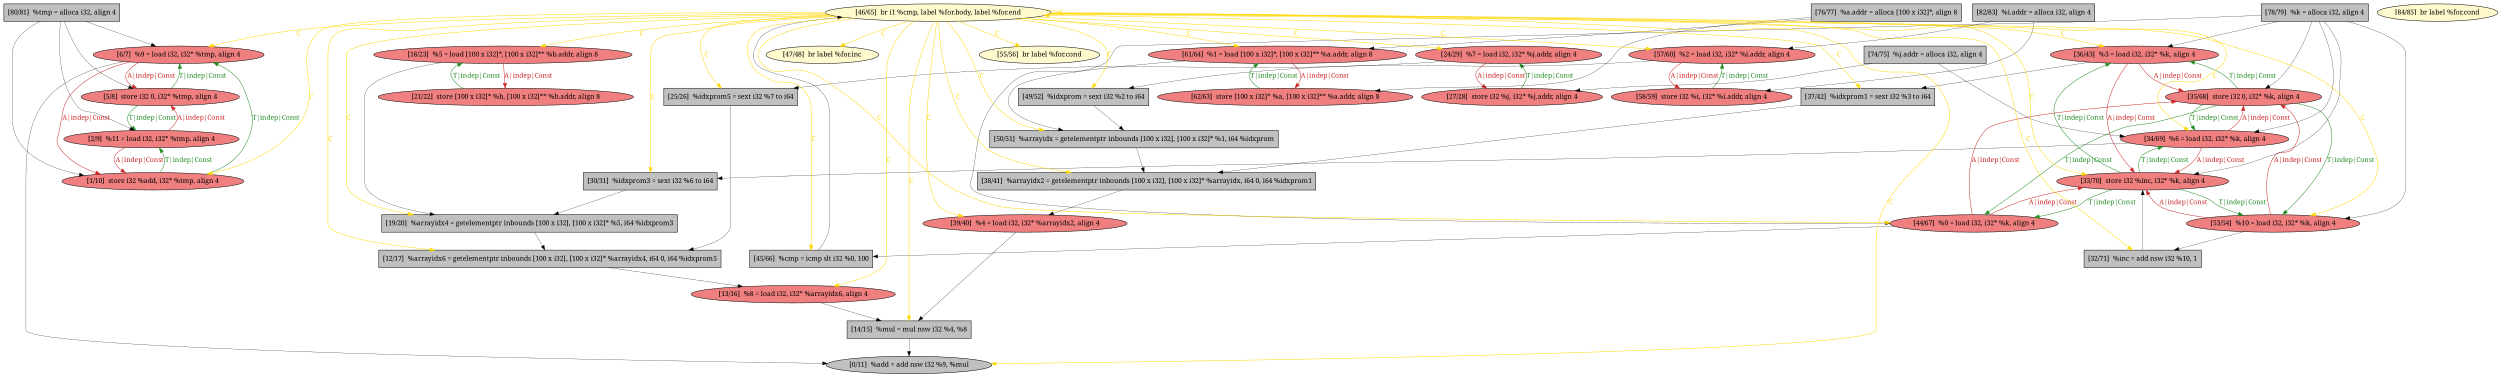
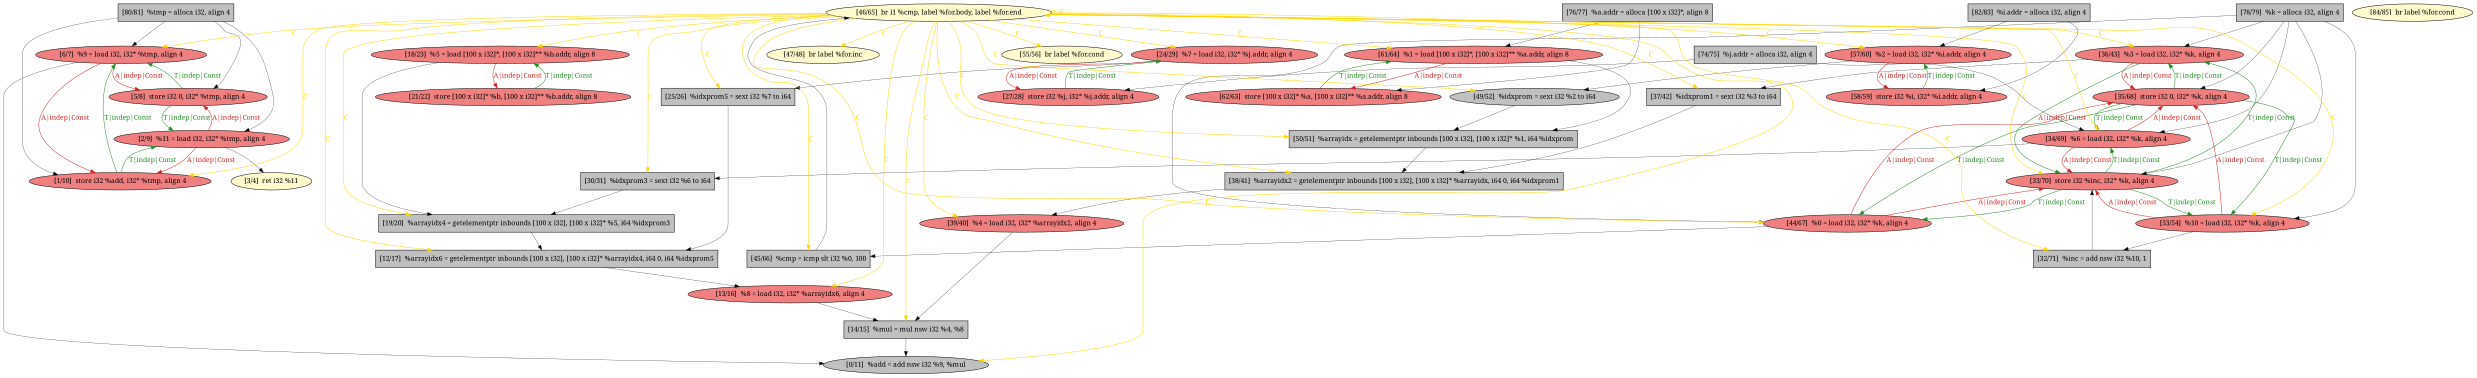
node "[49/52]  %idxprom = sext i32 %2 to i64": shape box -> ellipse
edge "[36/43]  %3 = load i32, i32* %k, align 4" -> "[33/70]  store i32 %inc, i32* %k, align 4": color firebrick3 -> forestgreen
node "[3/4]  ret i32 %11": added
